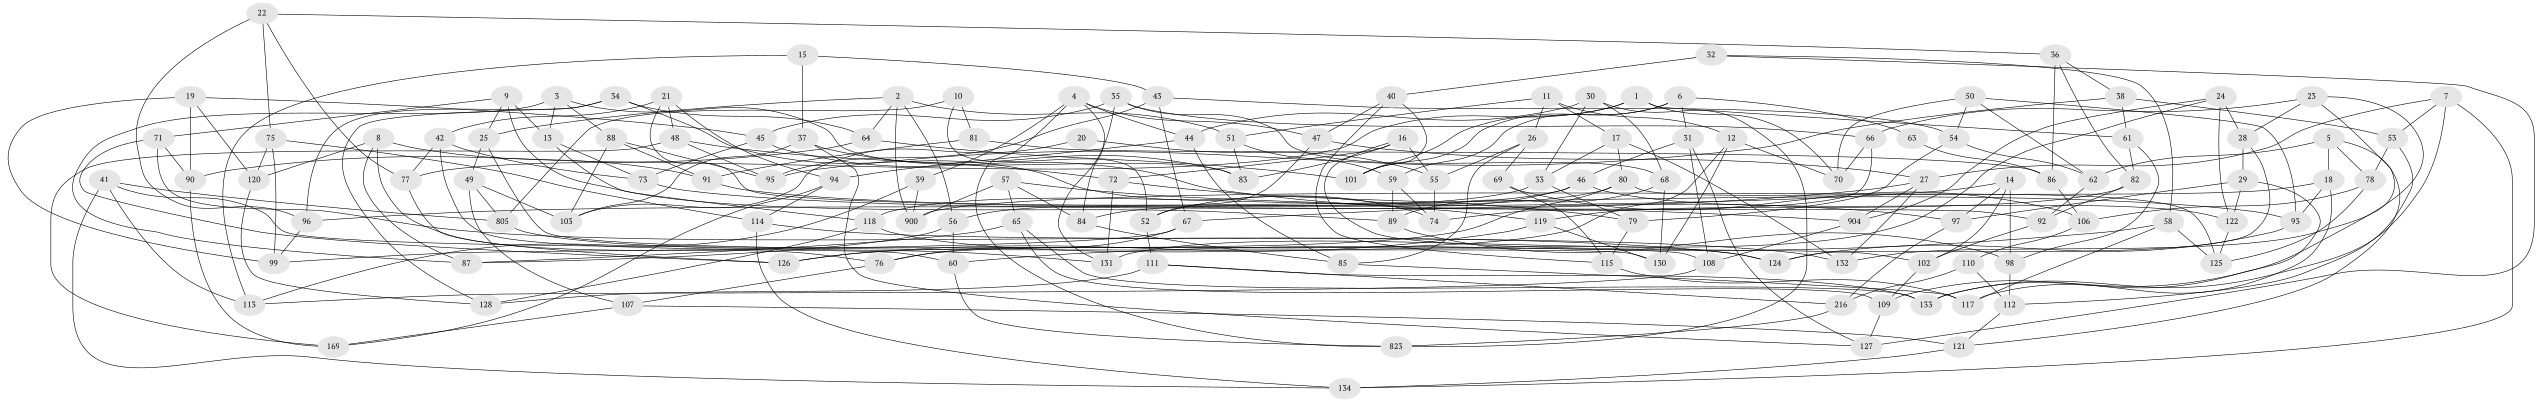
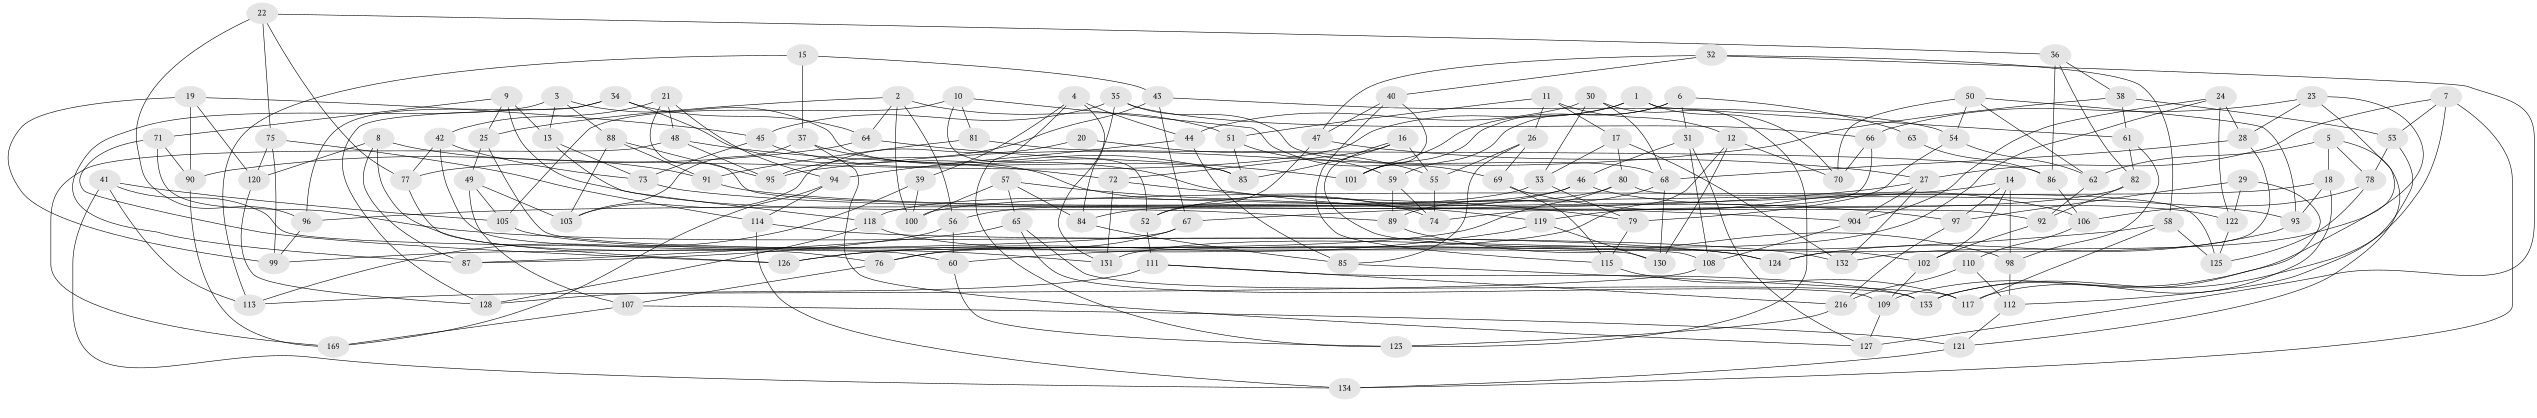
edge "4" -- "47": now "32" -- "47"
edge "10" -- "69": added
edge "28" -- "29": now "28" -- "68"
node "805": label "805" -> "105"
node "900": label "900" -> "100"
node "823": label "823" -> "123"
